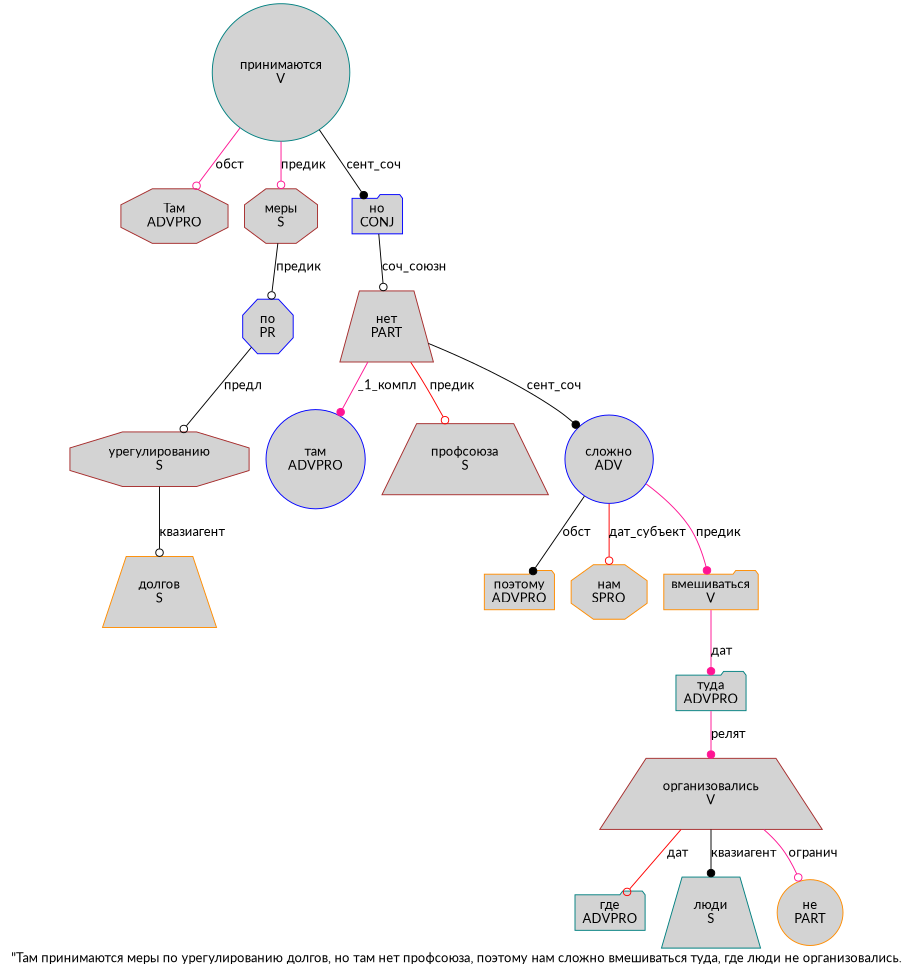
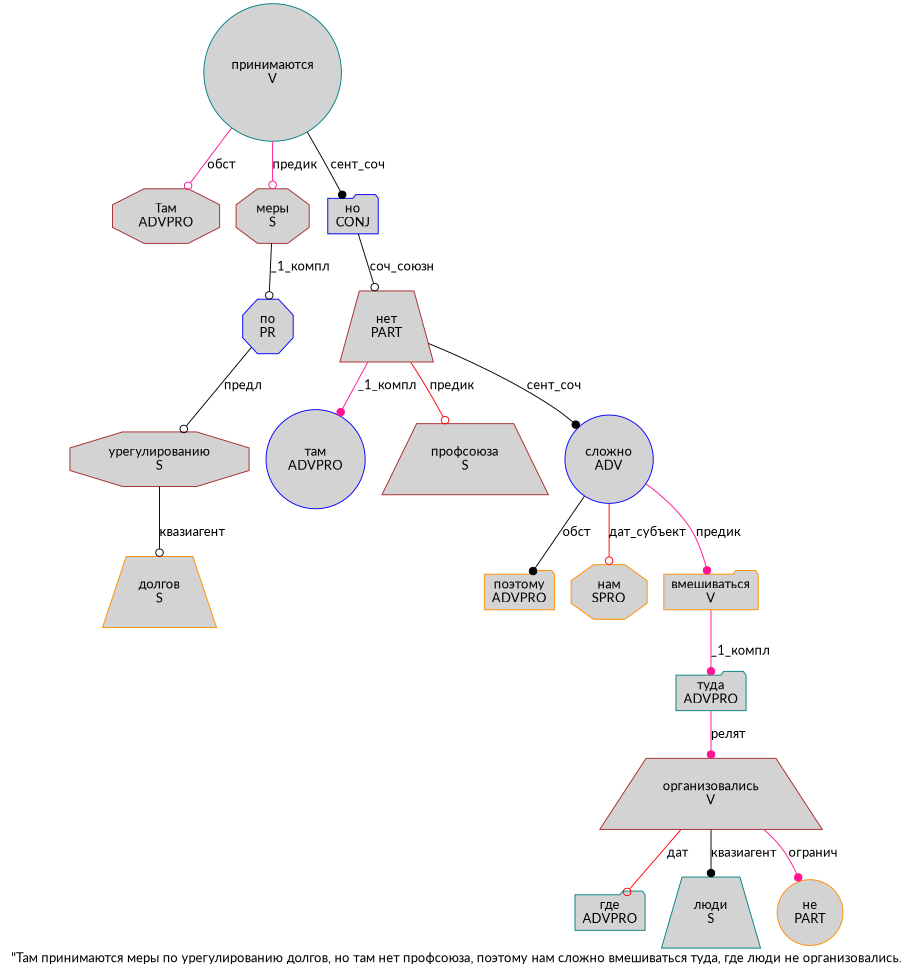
edge "меры S" -> "по PR": label "предик" -> "_1_компл"
edge "вмешиваться V" -> "туда ADVPRO": label "дат" -> "_1_компл"
edge "организовались V" -> "не PART": arrowhead odot -> dot
